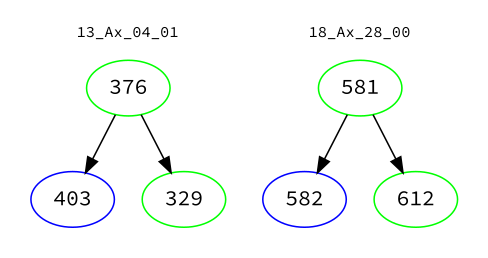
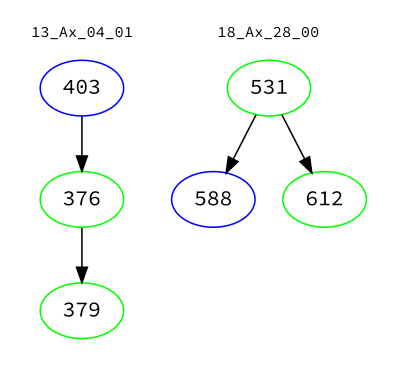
node "581": label "581" -> "531"
edge "376" -> "403": reversed
node "329": label "329" -> "379"
node "582": label "582" -> "588"
